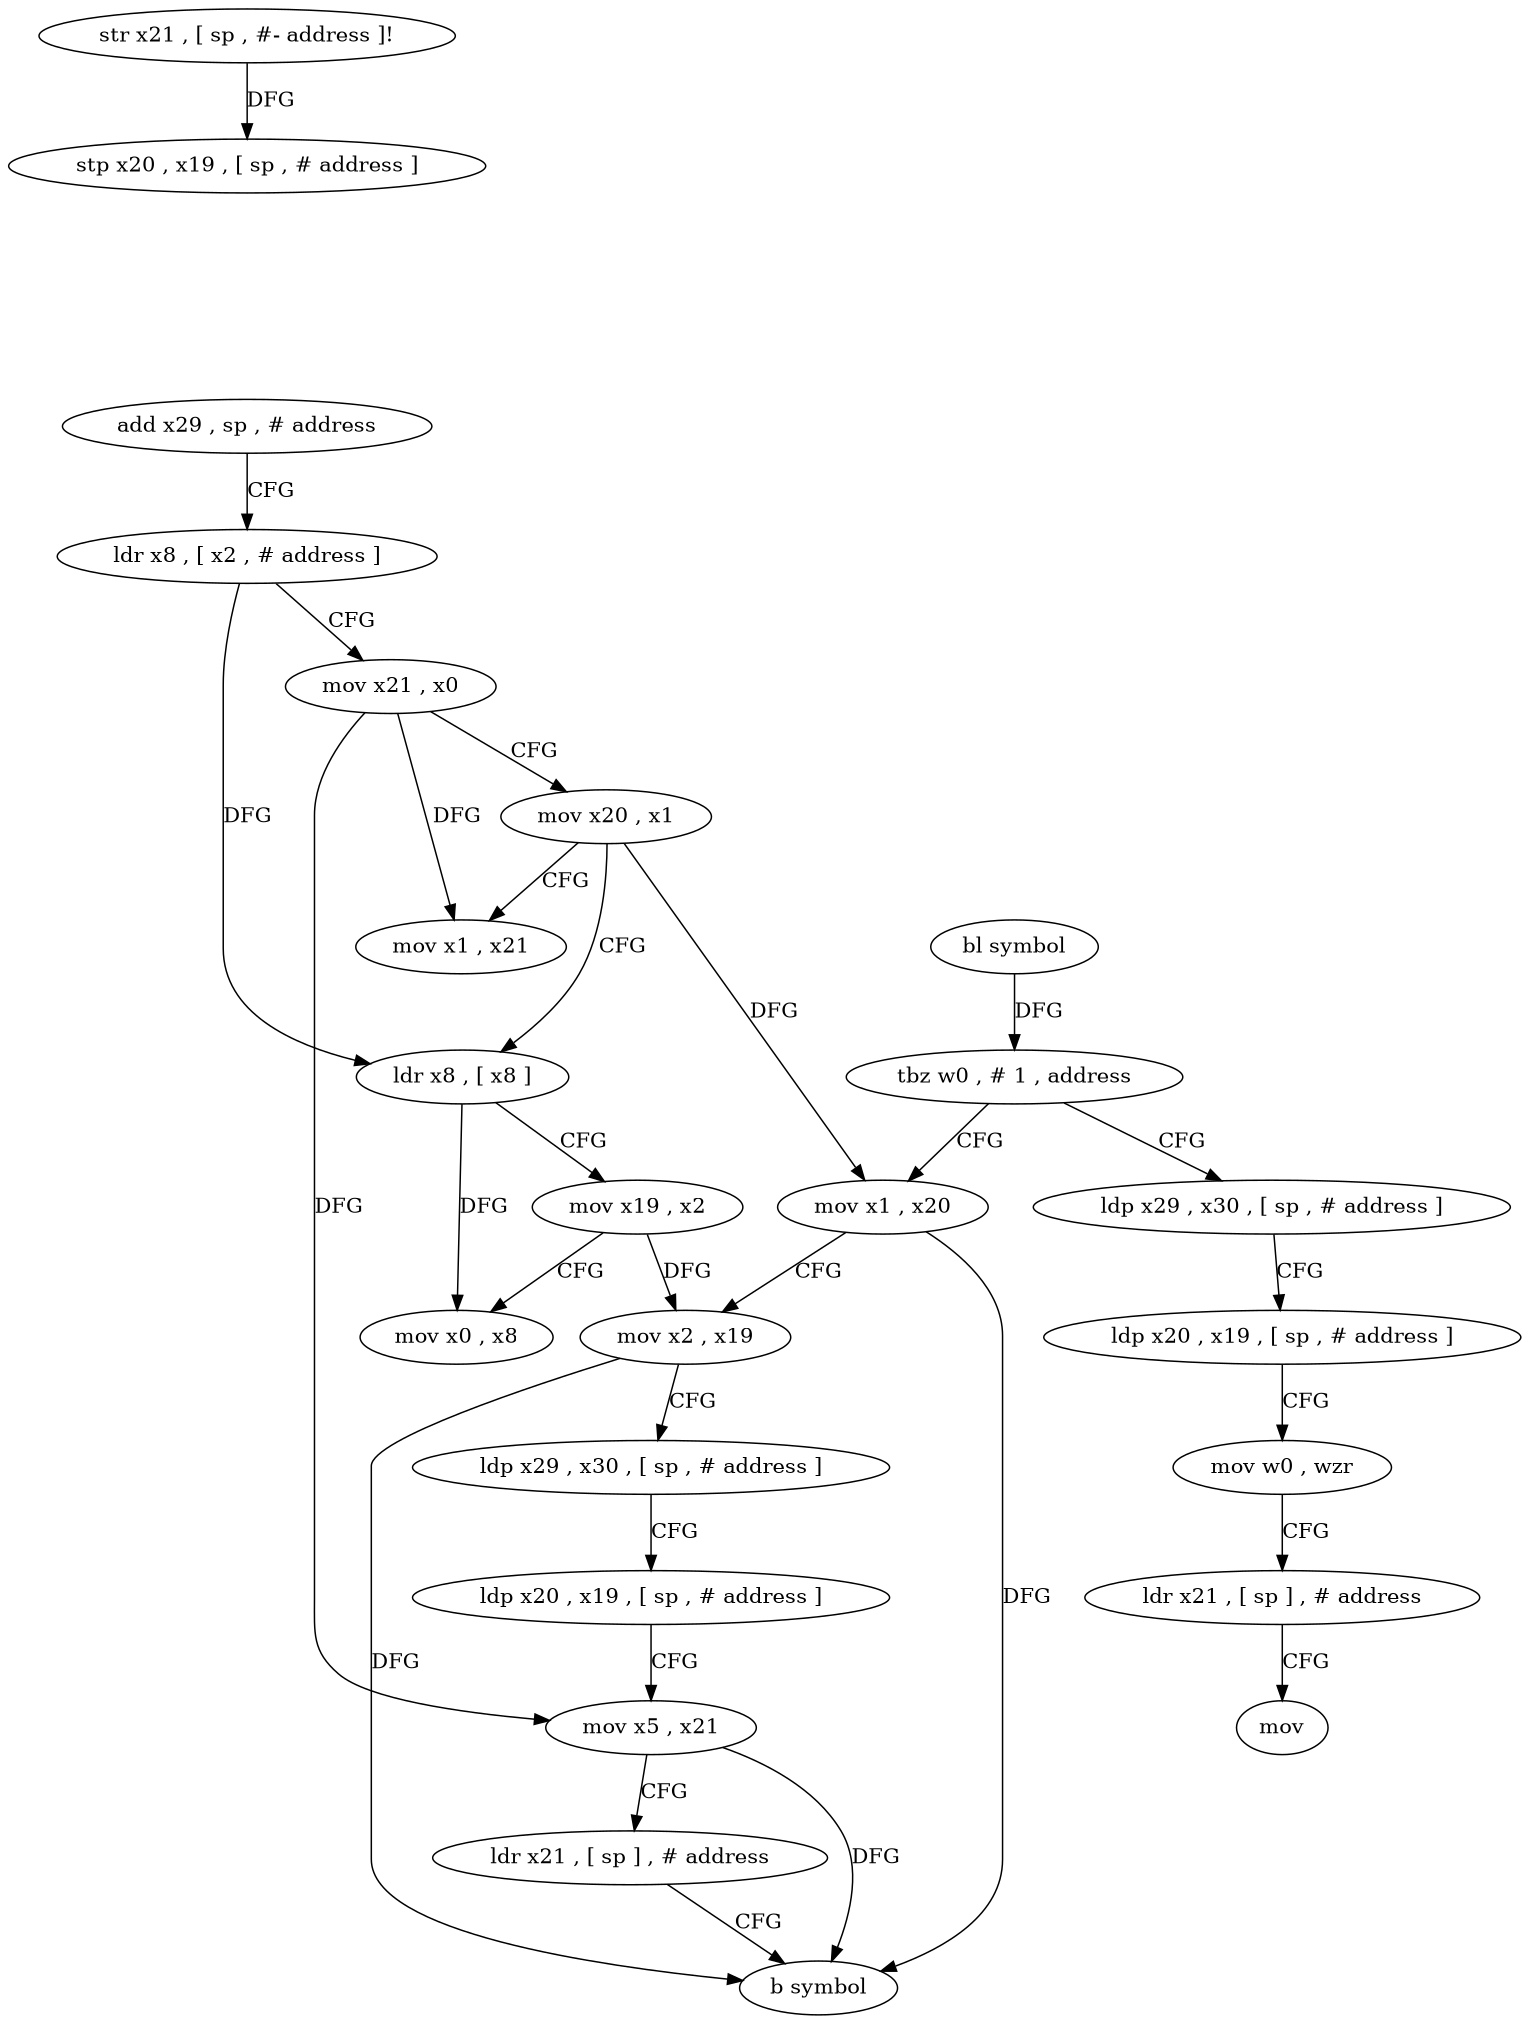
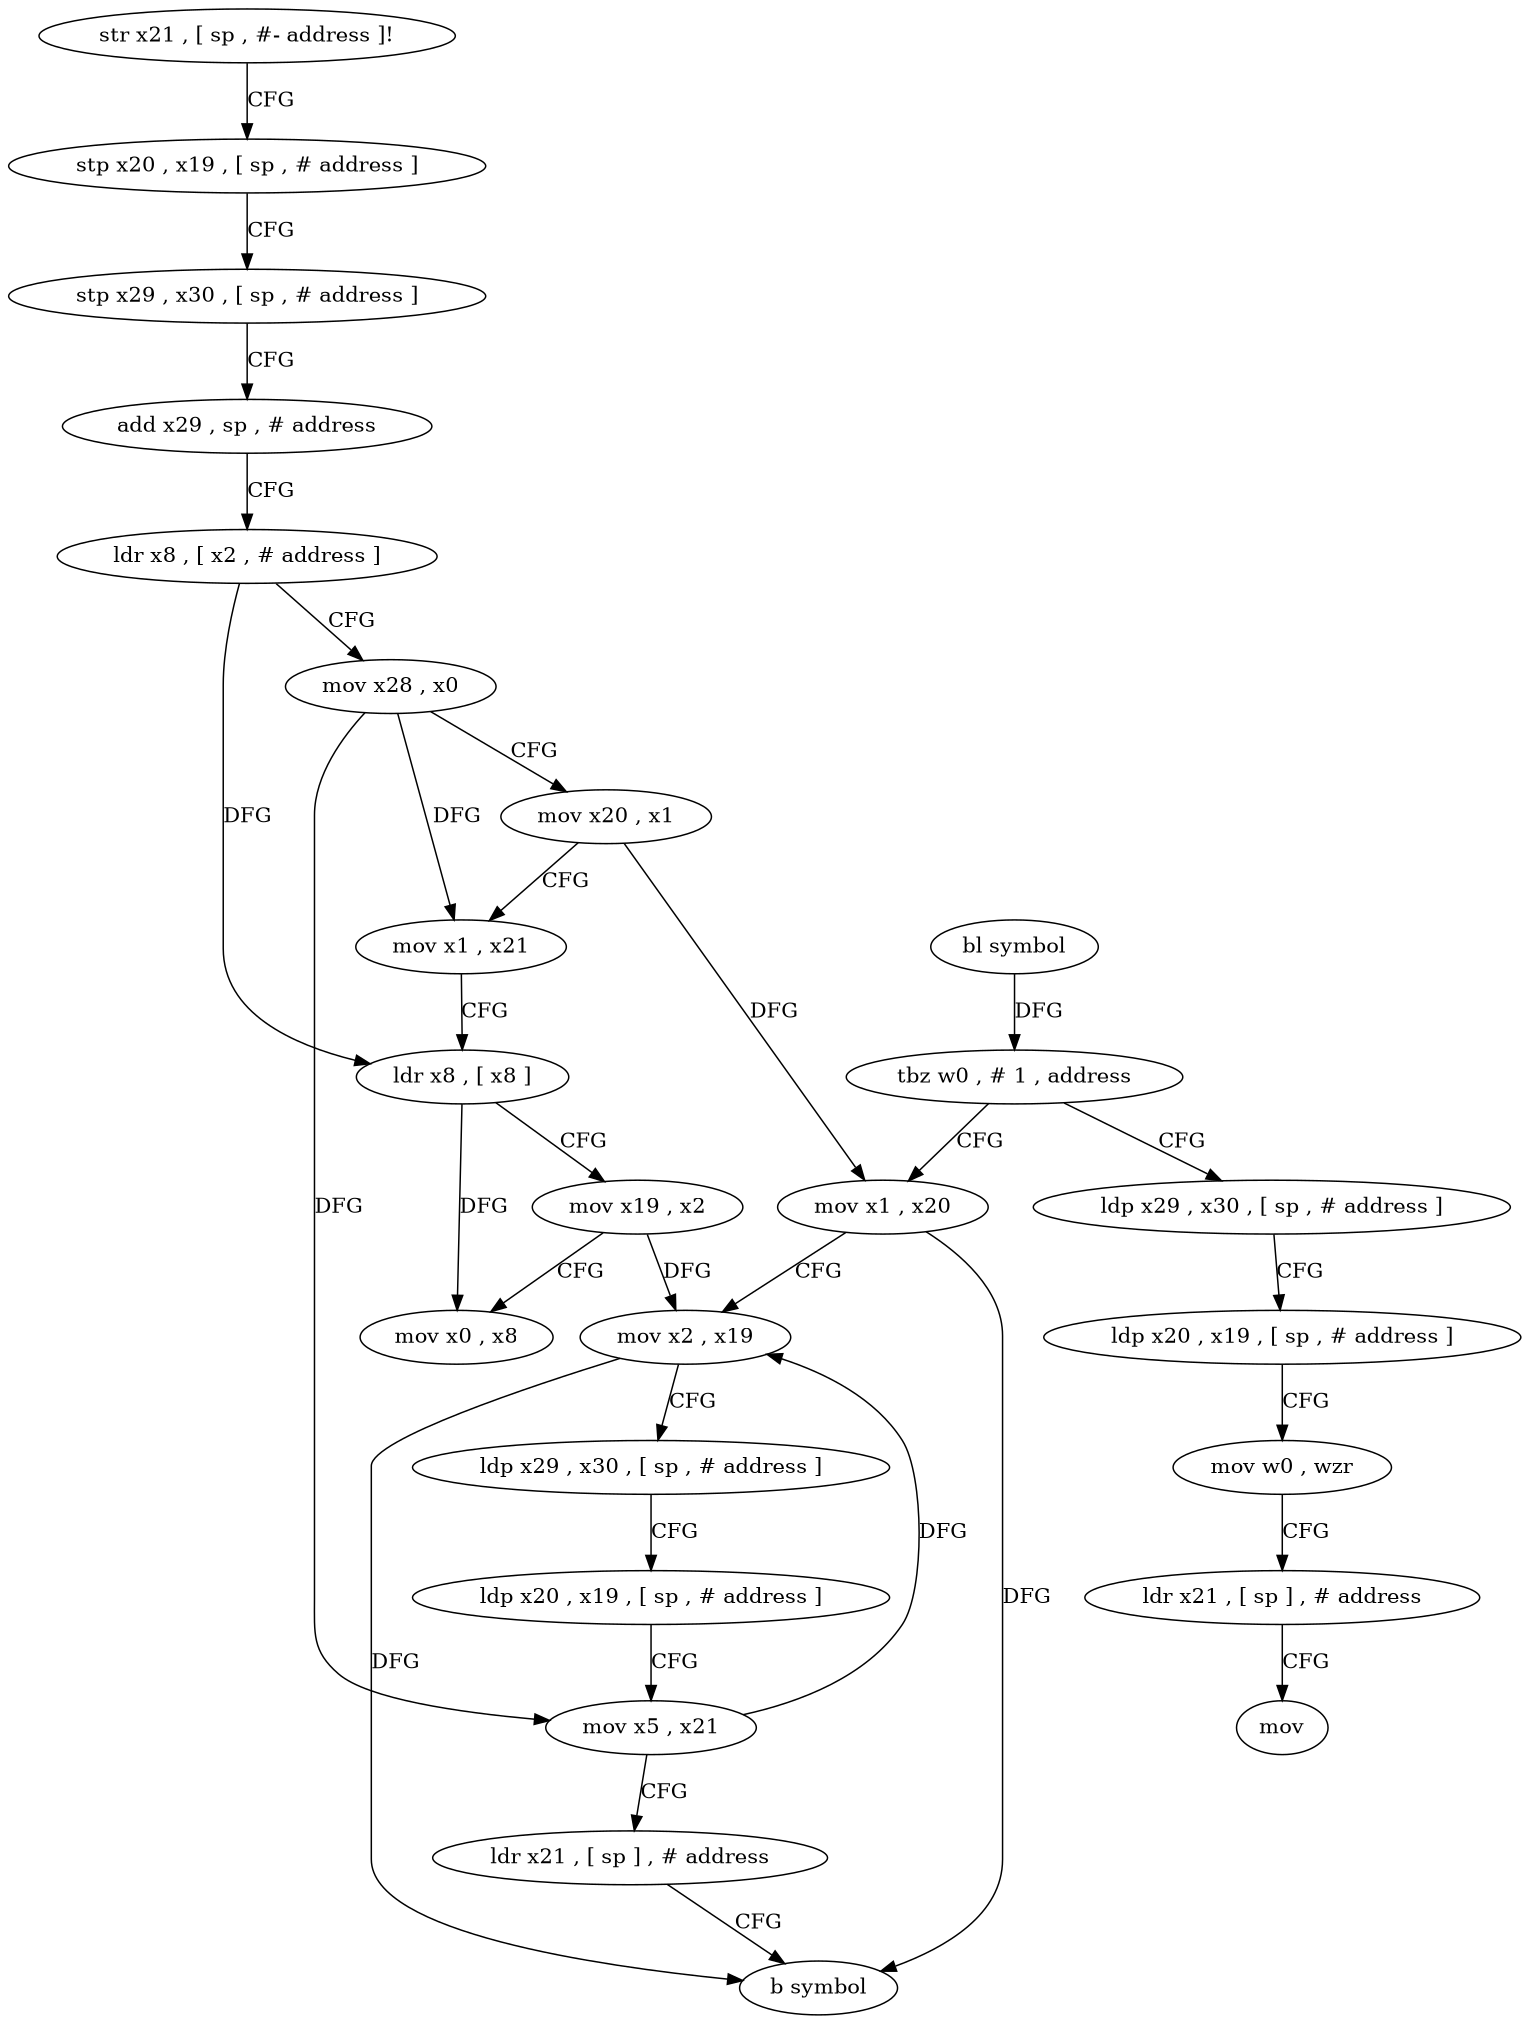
edge "str x21 , [ sp , #- address ]!" -> "stp x20 , x19 , [ sp , # address ]": label "DFG" -> "CFG"
node "stp x29 , x30 , [ sp , # address ]": added
node "mov x21 , x0": label "mov x21 , x0" -> "mov x28 , x0"
edge "mov x20 , x1" -> "ldr x8 , [ x8 ]": now "mov x1 , x21" -> "ldr x8 , [ x8 ]"
edge "mov x5 , x21" -> "b symbol": now "mov x5 , x21" -> "mov x2 , x19"
